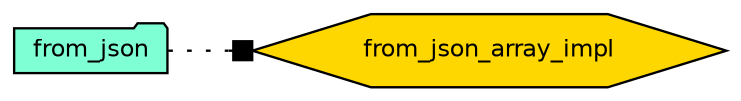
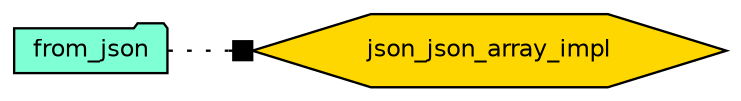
node "from_json_array_impl": label "from_json_array_impl" -> "json_json_array_impl"
